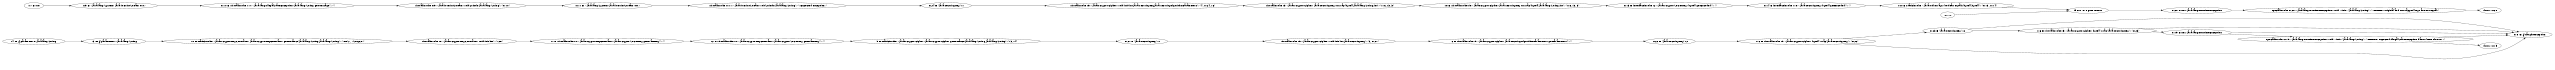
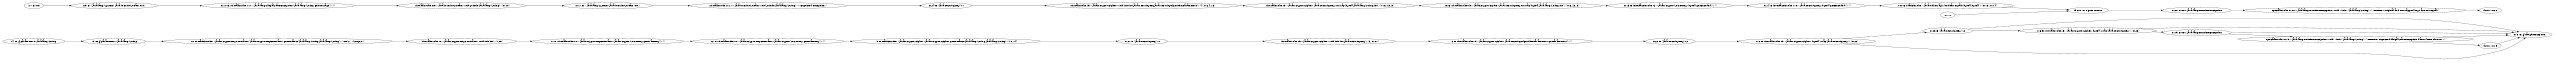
edge "throw $r19" -> "$r8 := @caughtexception": added
